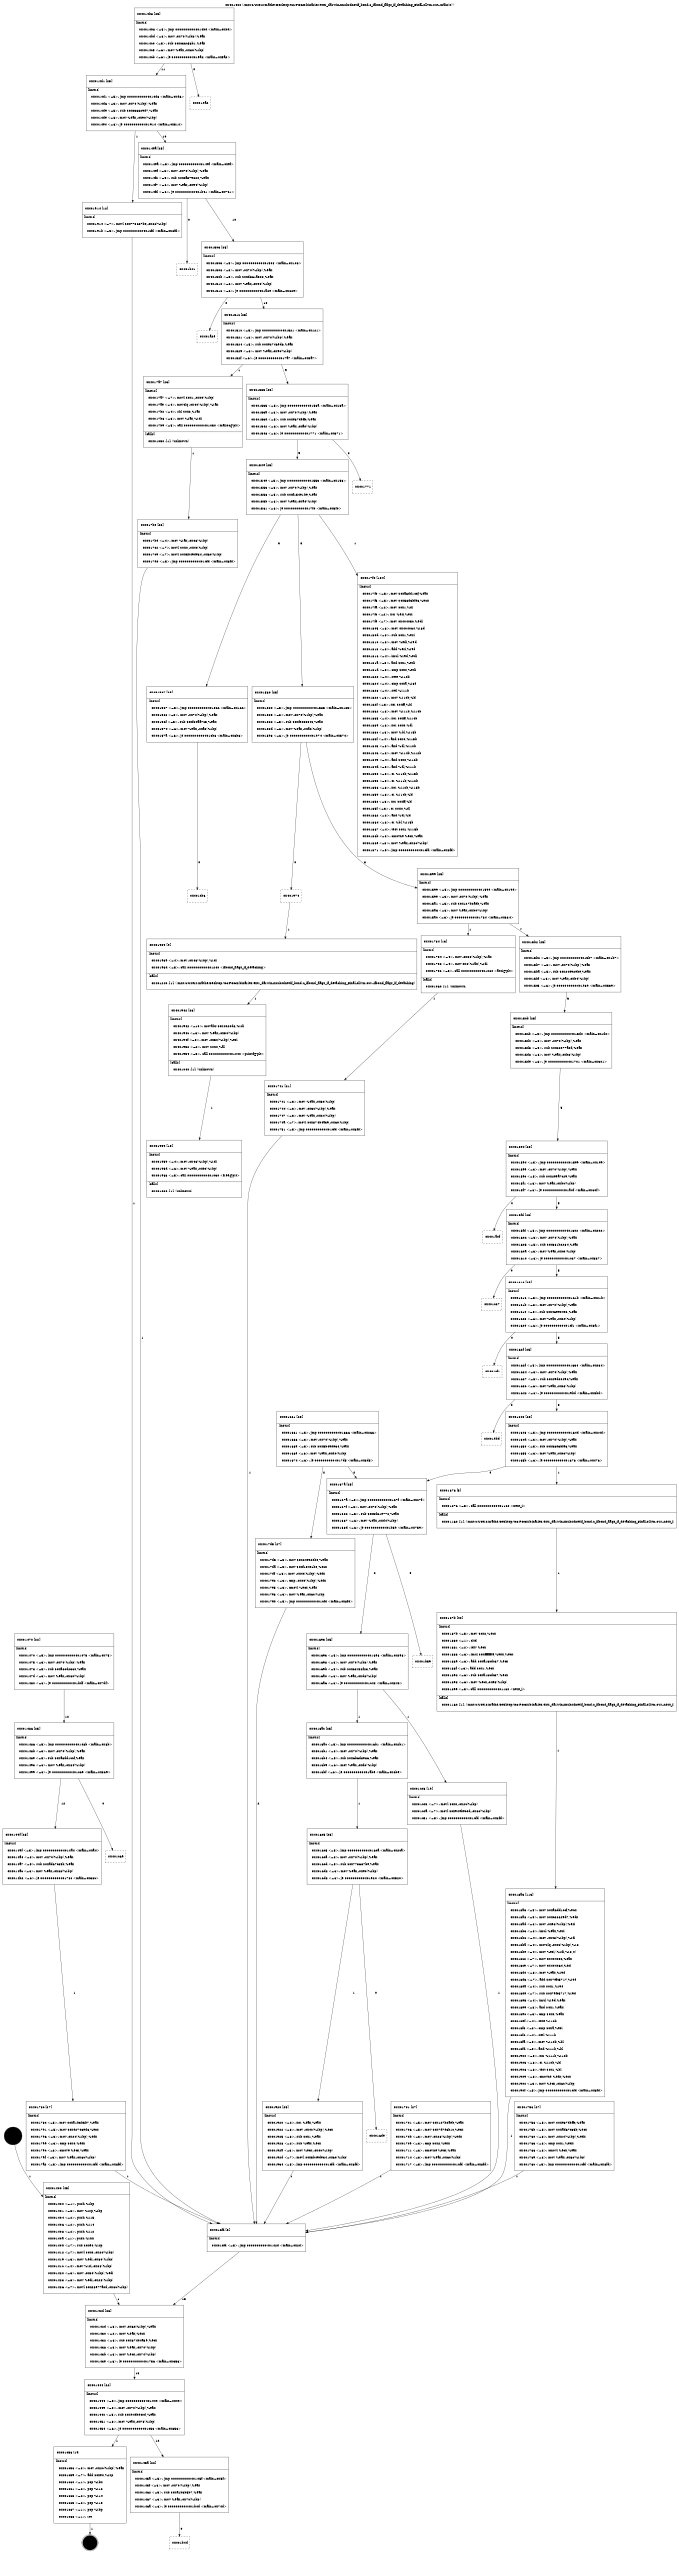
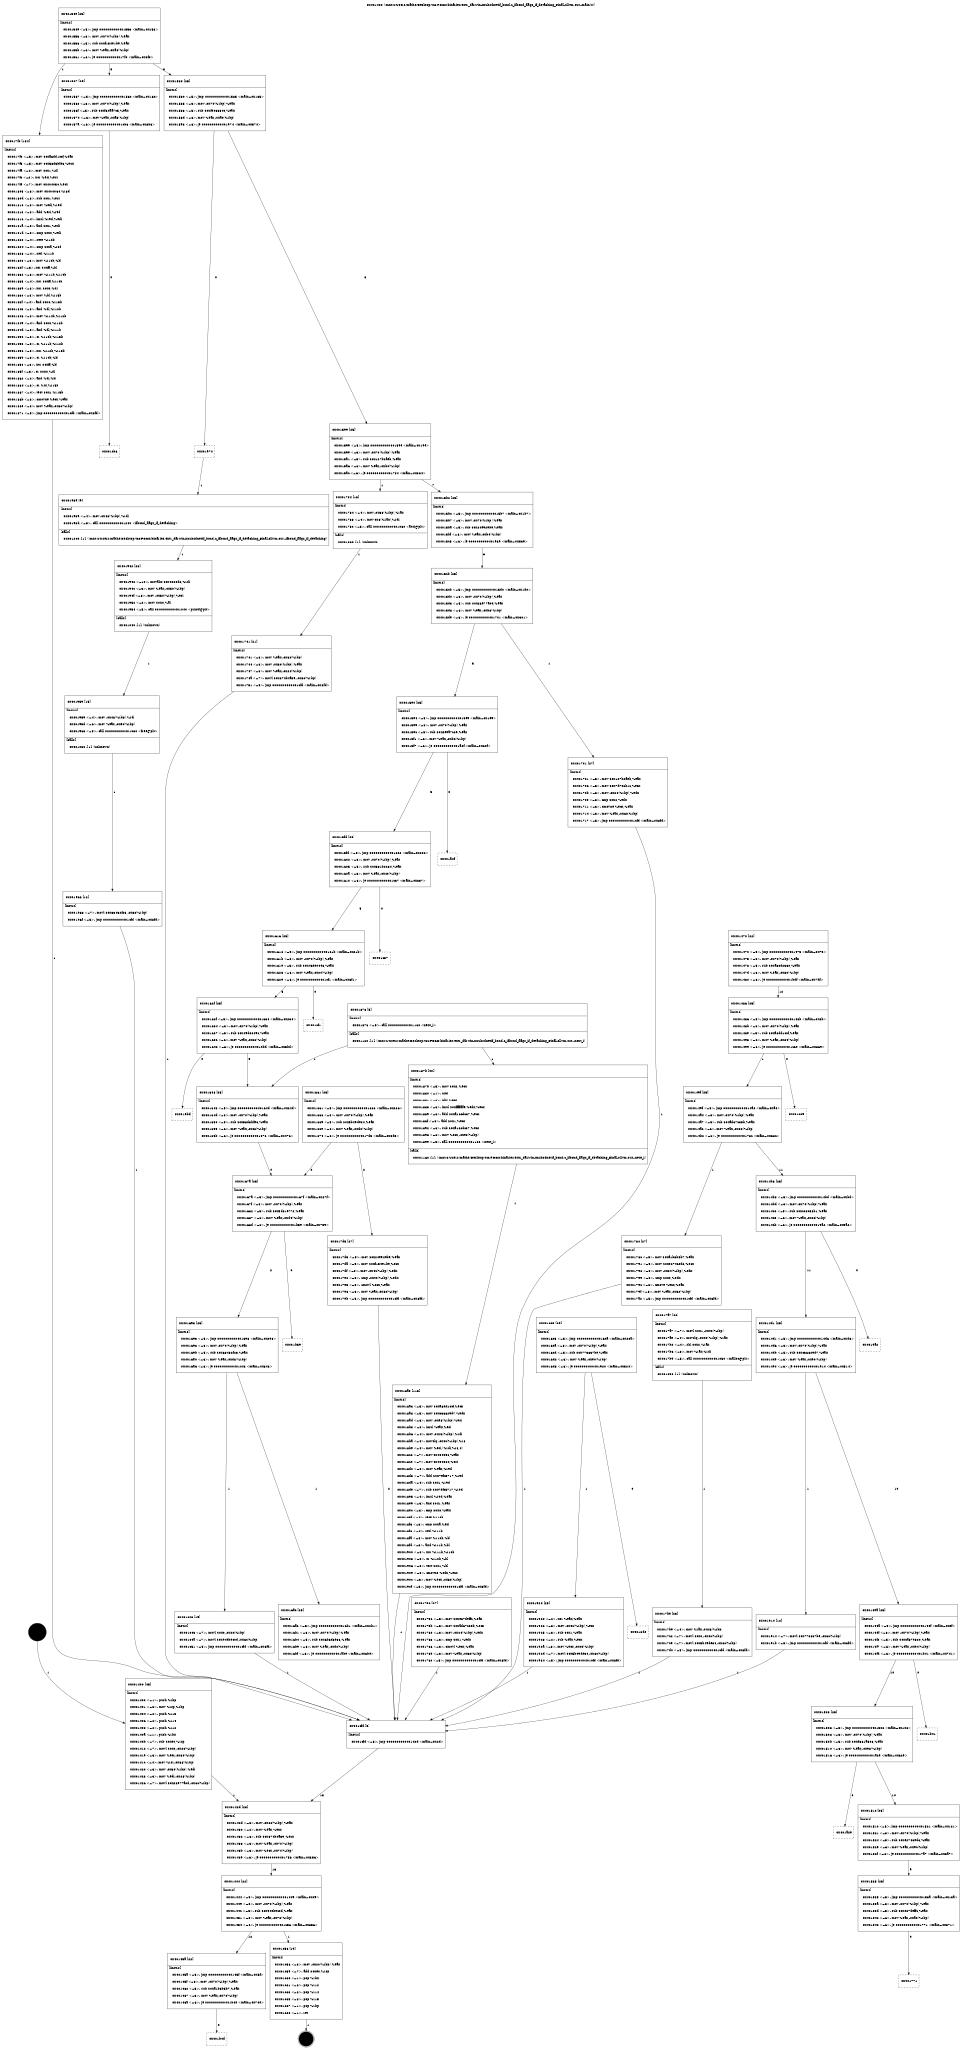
edge "0x40151c [25]" -> "0x4017a7 [23]": removed, label "1"
edge "0x401535 [25]" -> "0x40154e [25]": removed, label "9"
edge "0x4015cb [25]" -> "0x401701 [27]": added, label "1"
node "0x401968 [12]": added
edge "0x40149f [25]" -> "0x4014b8 [25]": added, label "11"
edge "0x4017f0 [134]" -> "0x401cfd [5]": added, label "1"
edge "0x401648 [25]" -> "0x401876 [5]": reversed
edge "0x4016ac [25]" -> "0x4016c5 [25]": removed, label "1"
edge "0x401486 [25]" -> "0x40149f [25]": label " 12" -> " 1"
